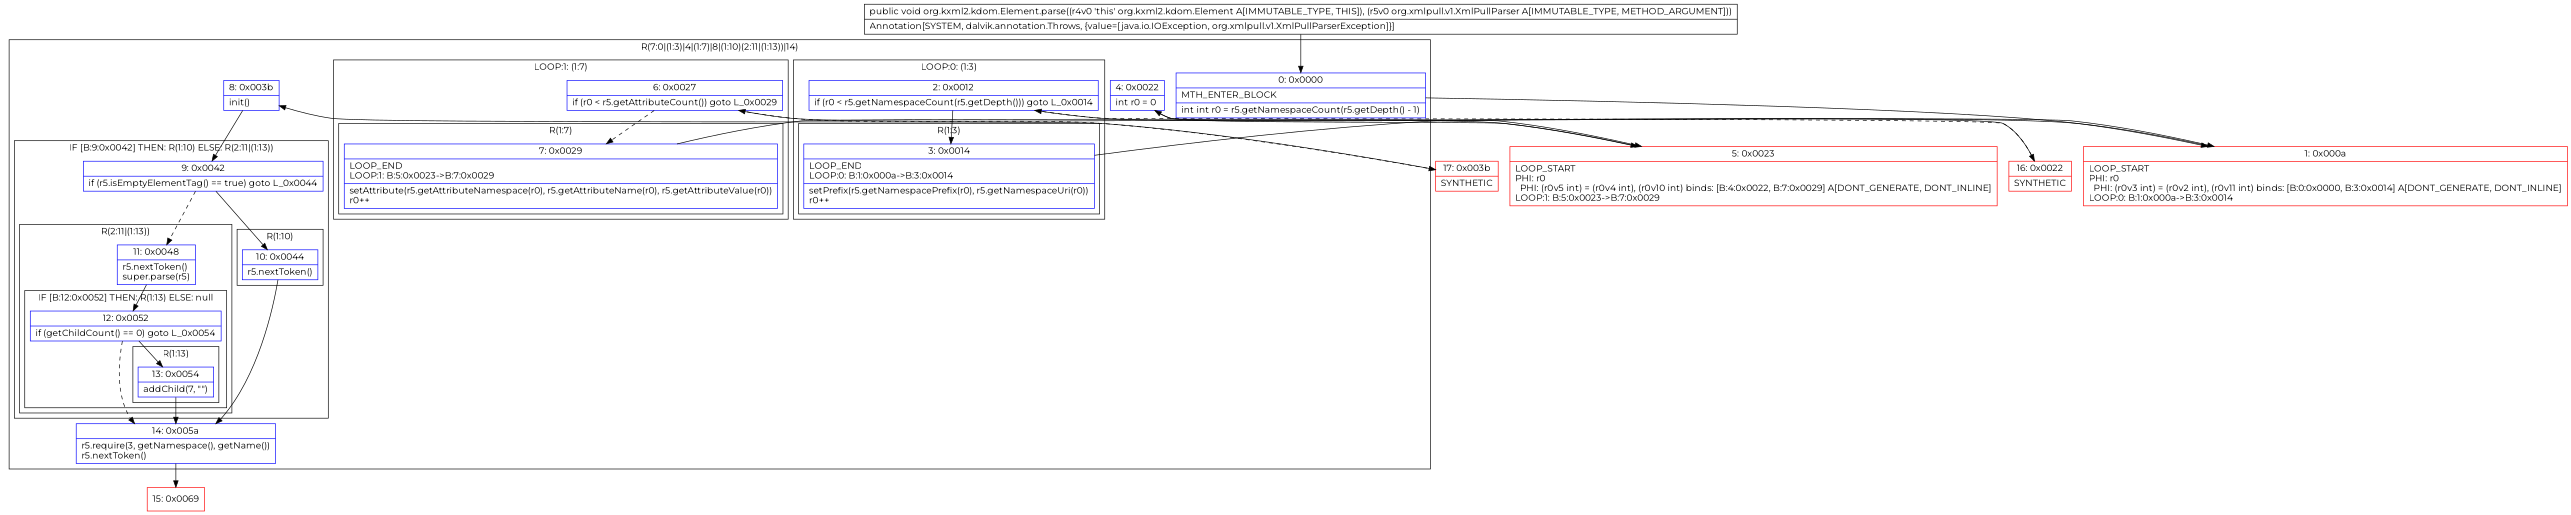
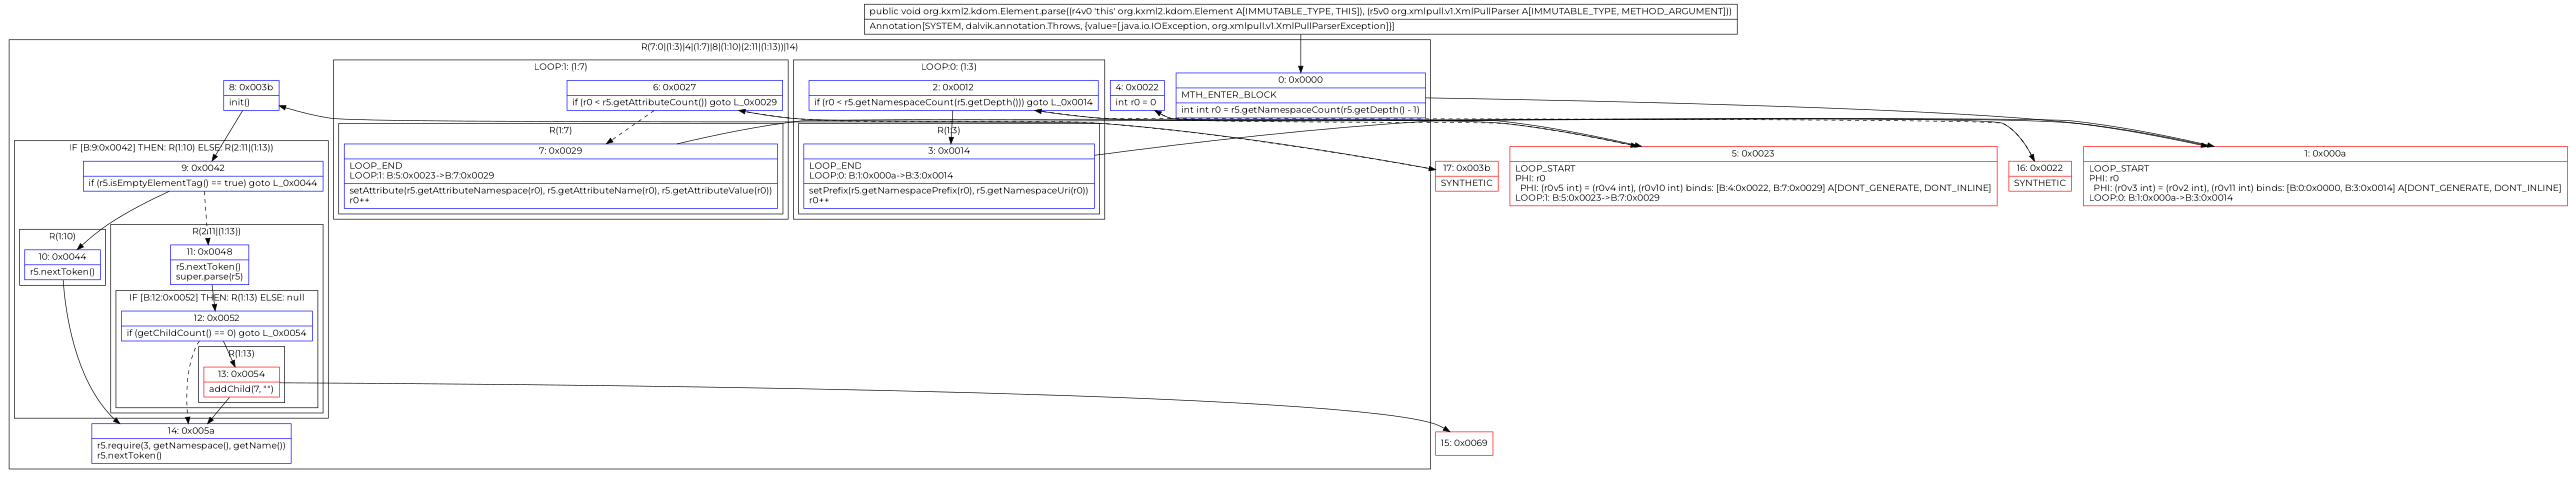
edge "4: 0x0022" -> "5: 0x0023": style solid -> dashed
node "13: 0x0054": color blue -> red
edge "14: 0x005a" -> "15: 0x0069": now "13: 0x0054" -> "15: 0x0069"
